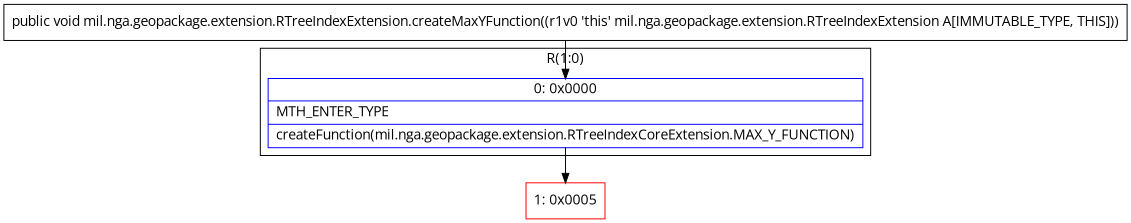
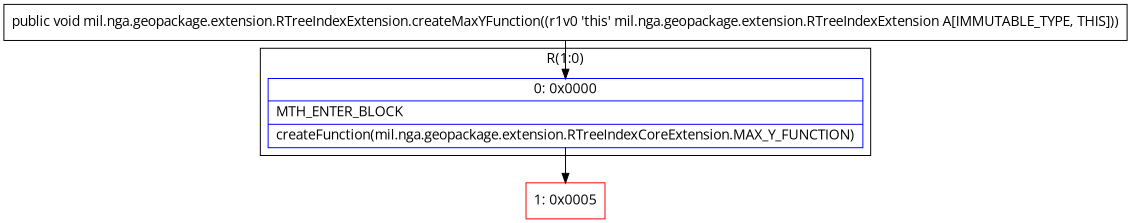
node "0: 0x0000": text "MTH_ENTER_TYPE" -> "MTH_ENTER_BLOCK"
